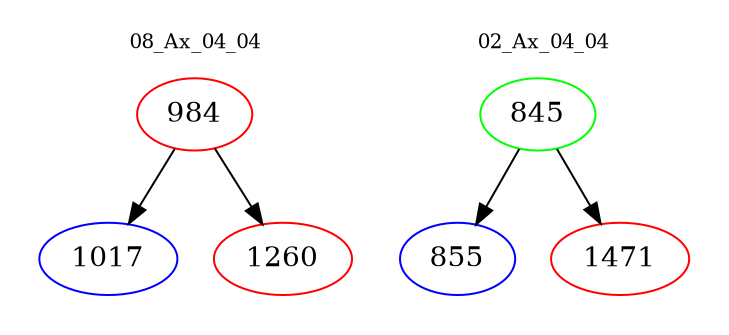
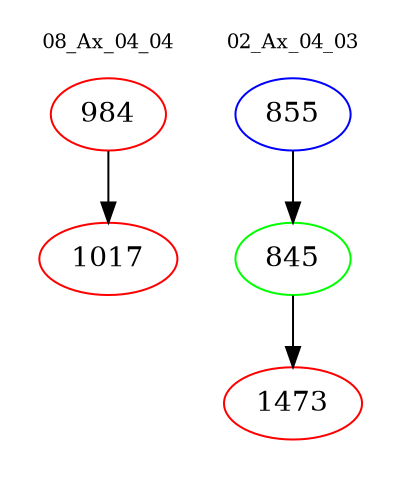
cluster "02_Ax_04_04": label "02_Ax_04_04" -> "02_Ax_04_03"
edge "845" -> "855": reversed
node "1017": color blue -> red
node "1260": removed
node "1471": label "1471" -> "1473"
